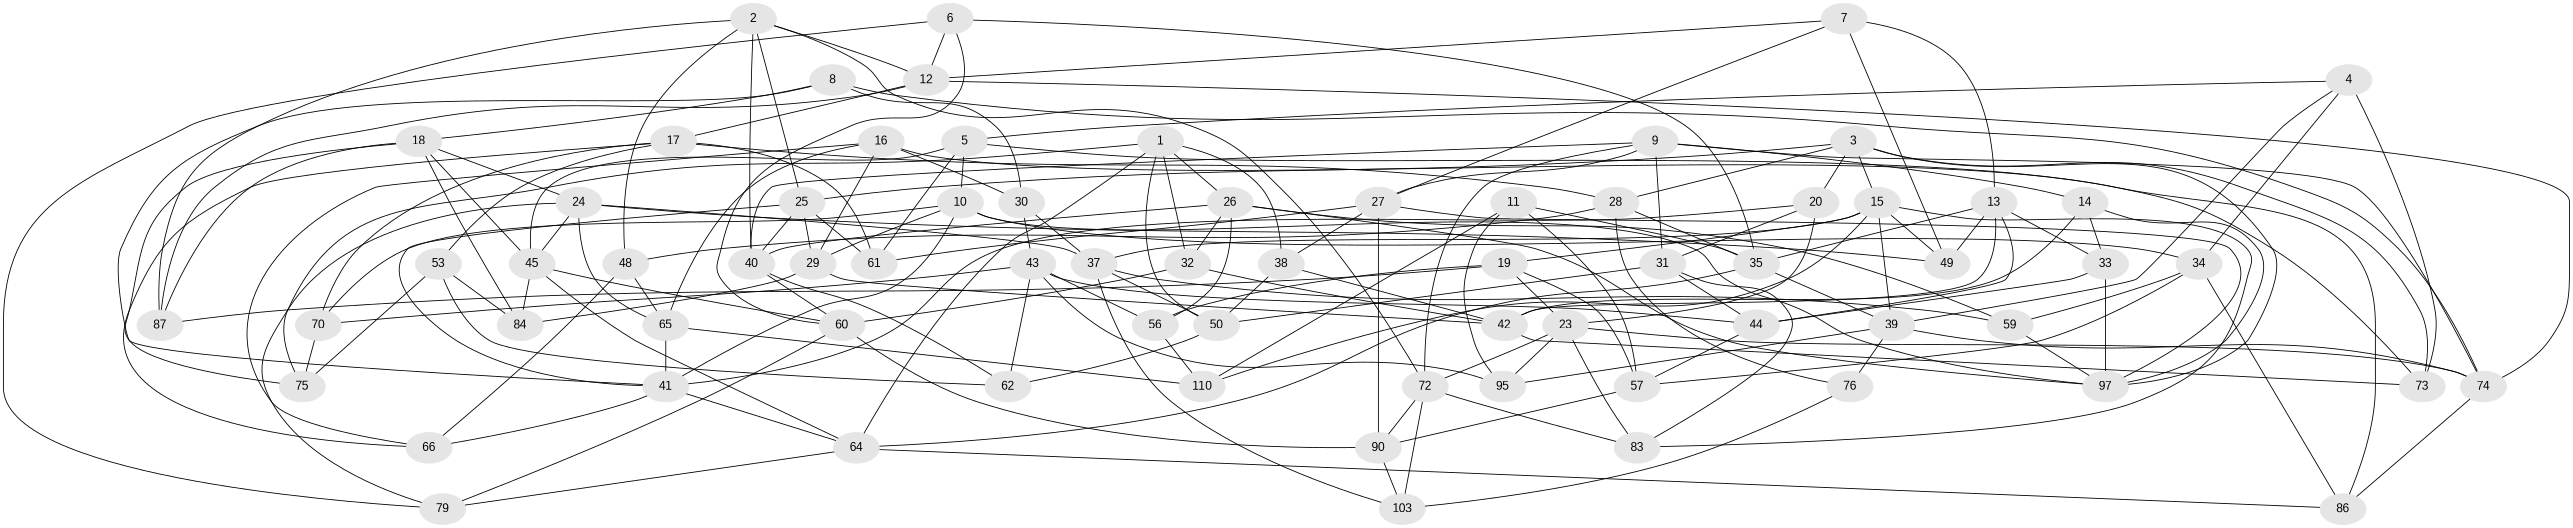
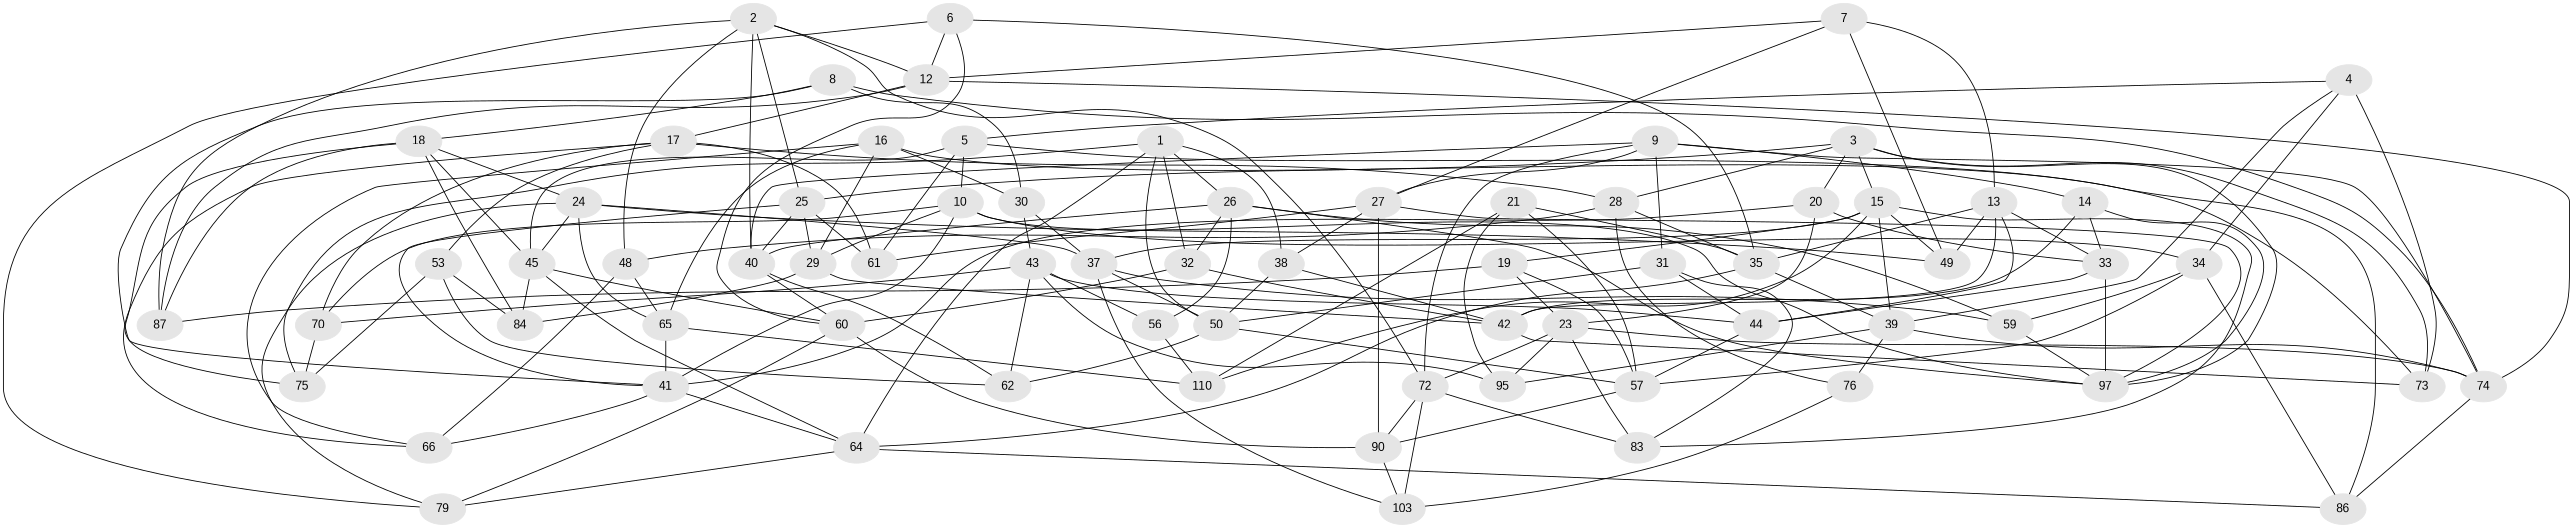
node "11": label "11" -> "21"
edge "20" -- "31": now "20" -- "33"
edge "19" -- "56": removed
edge "50" -- "57": added
